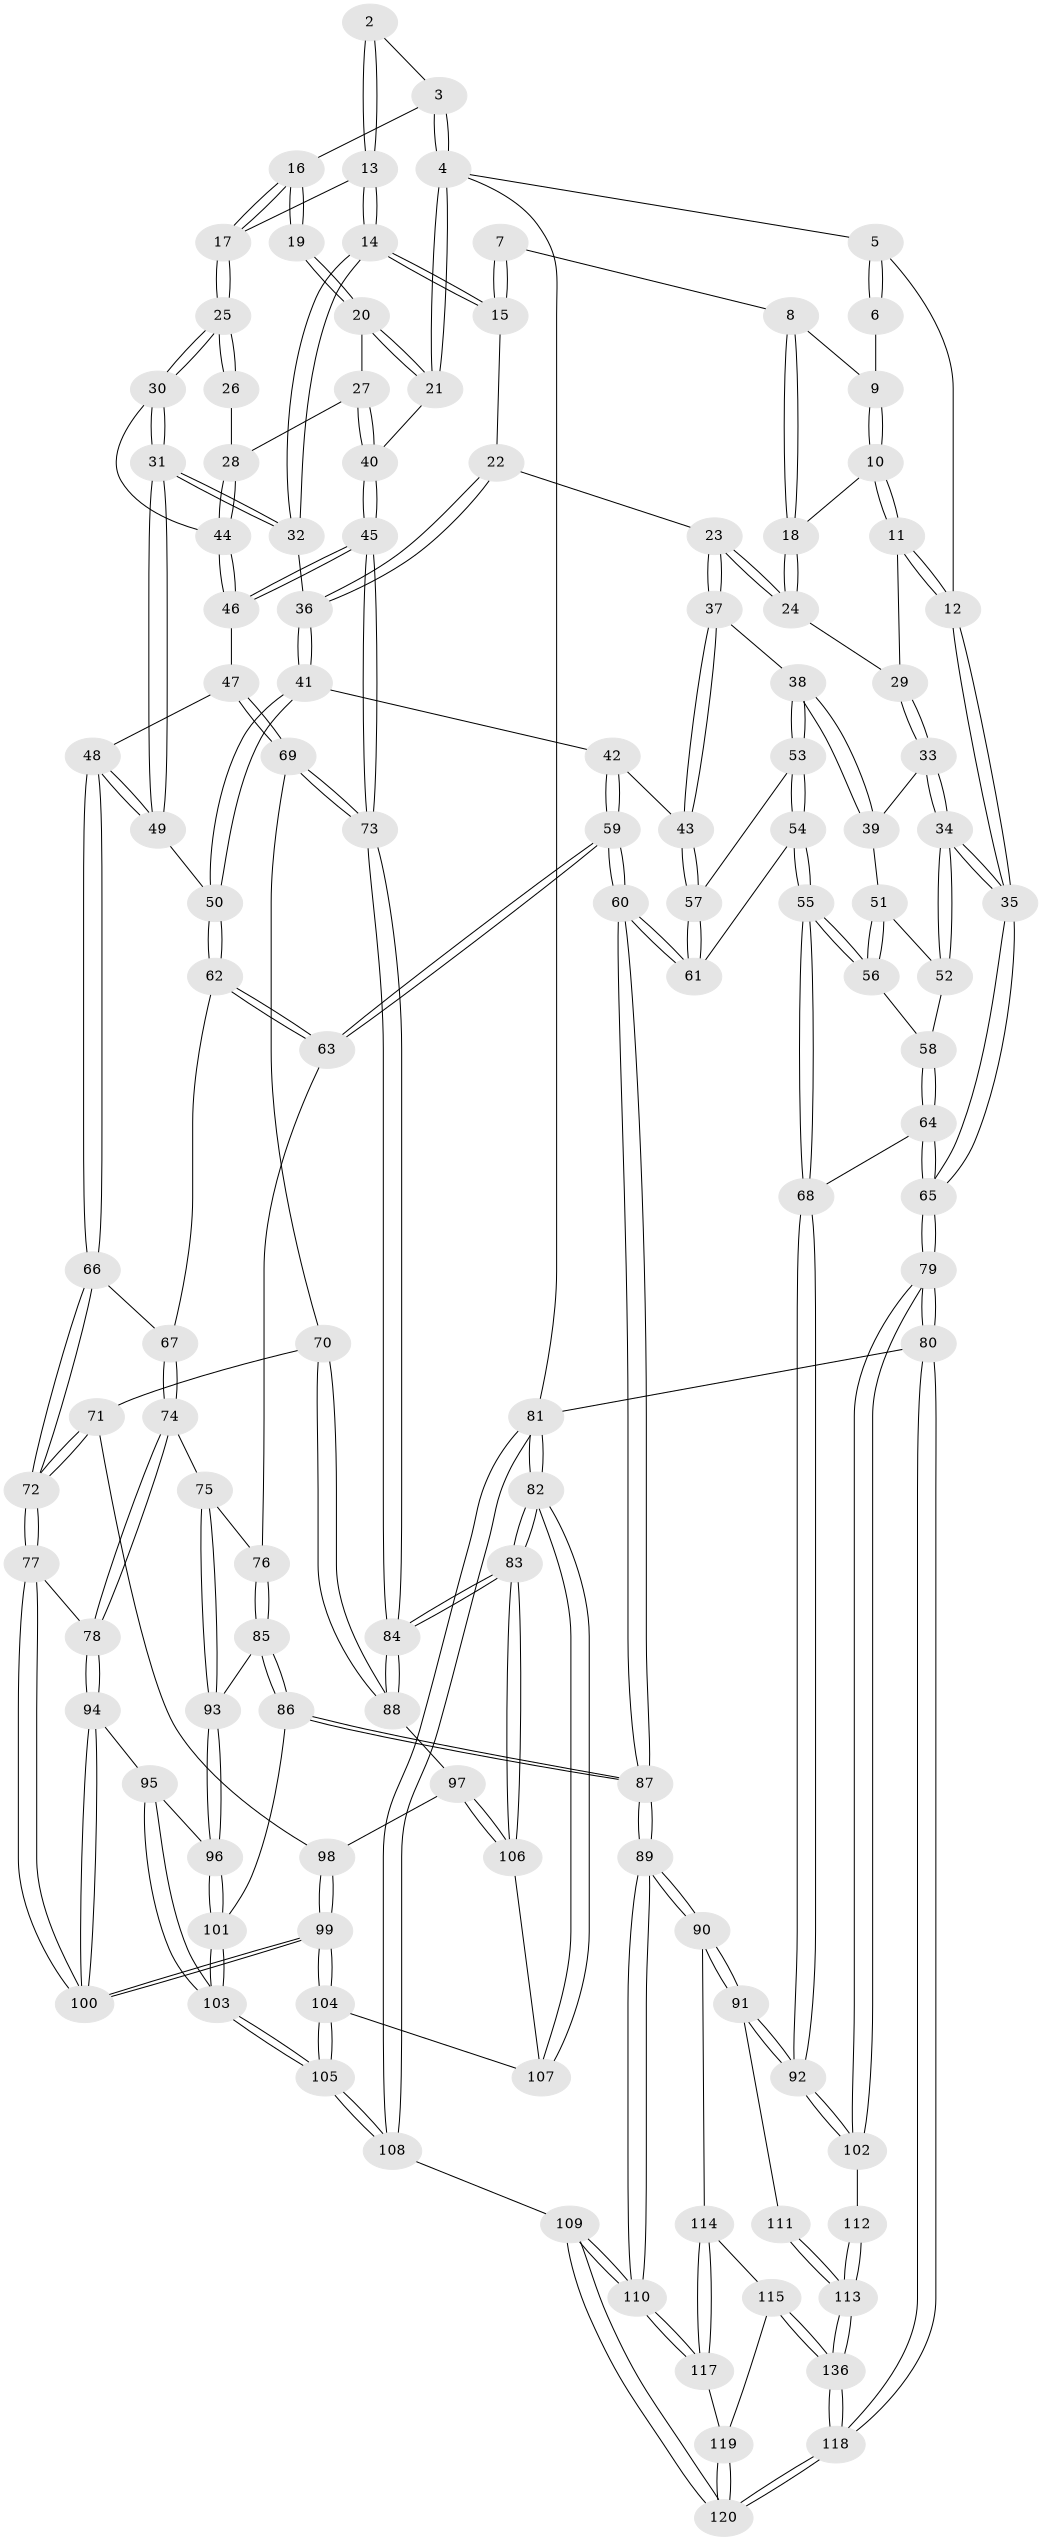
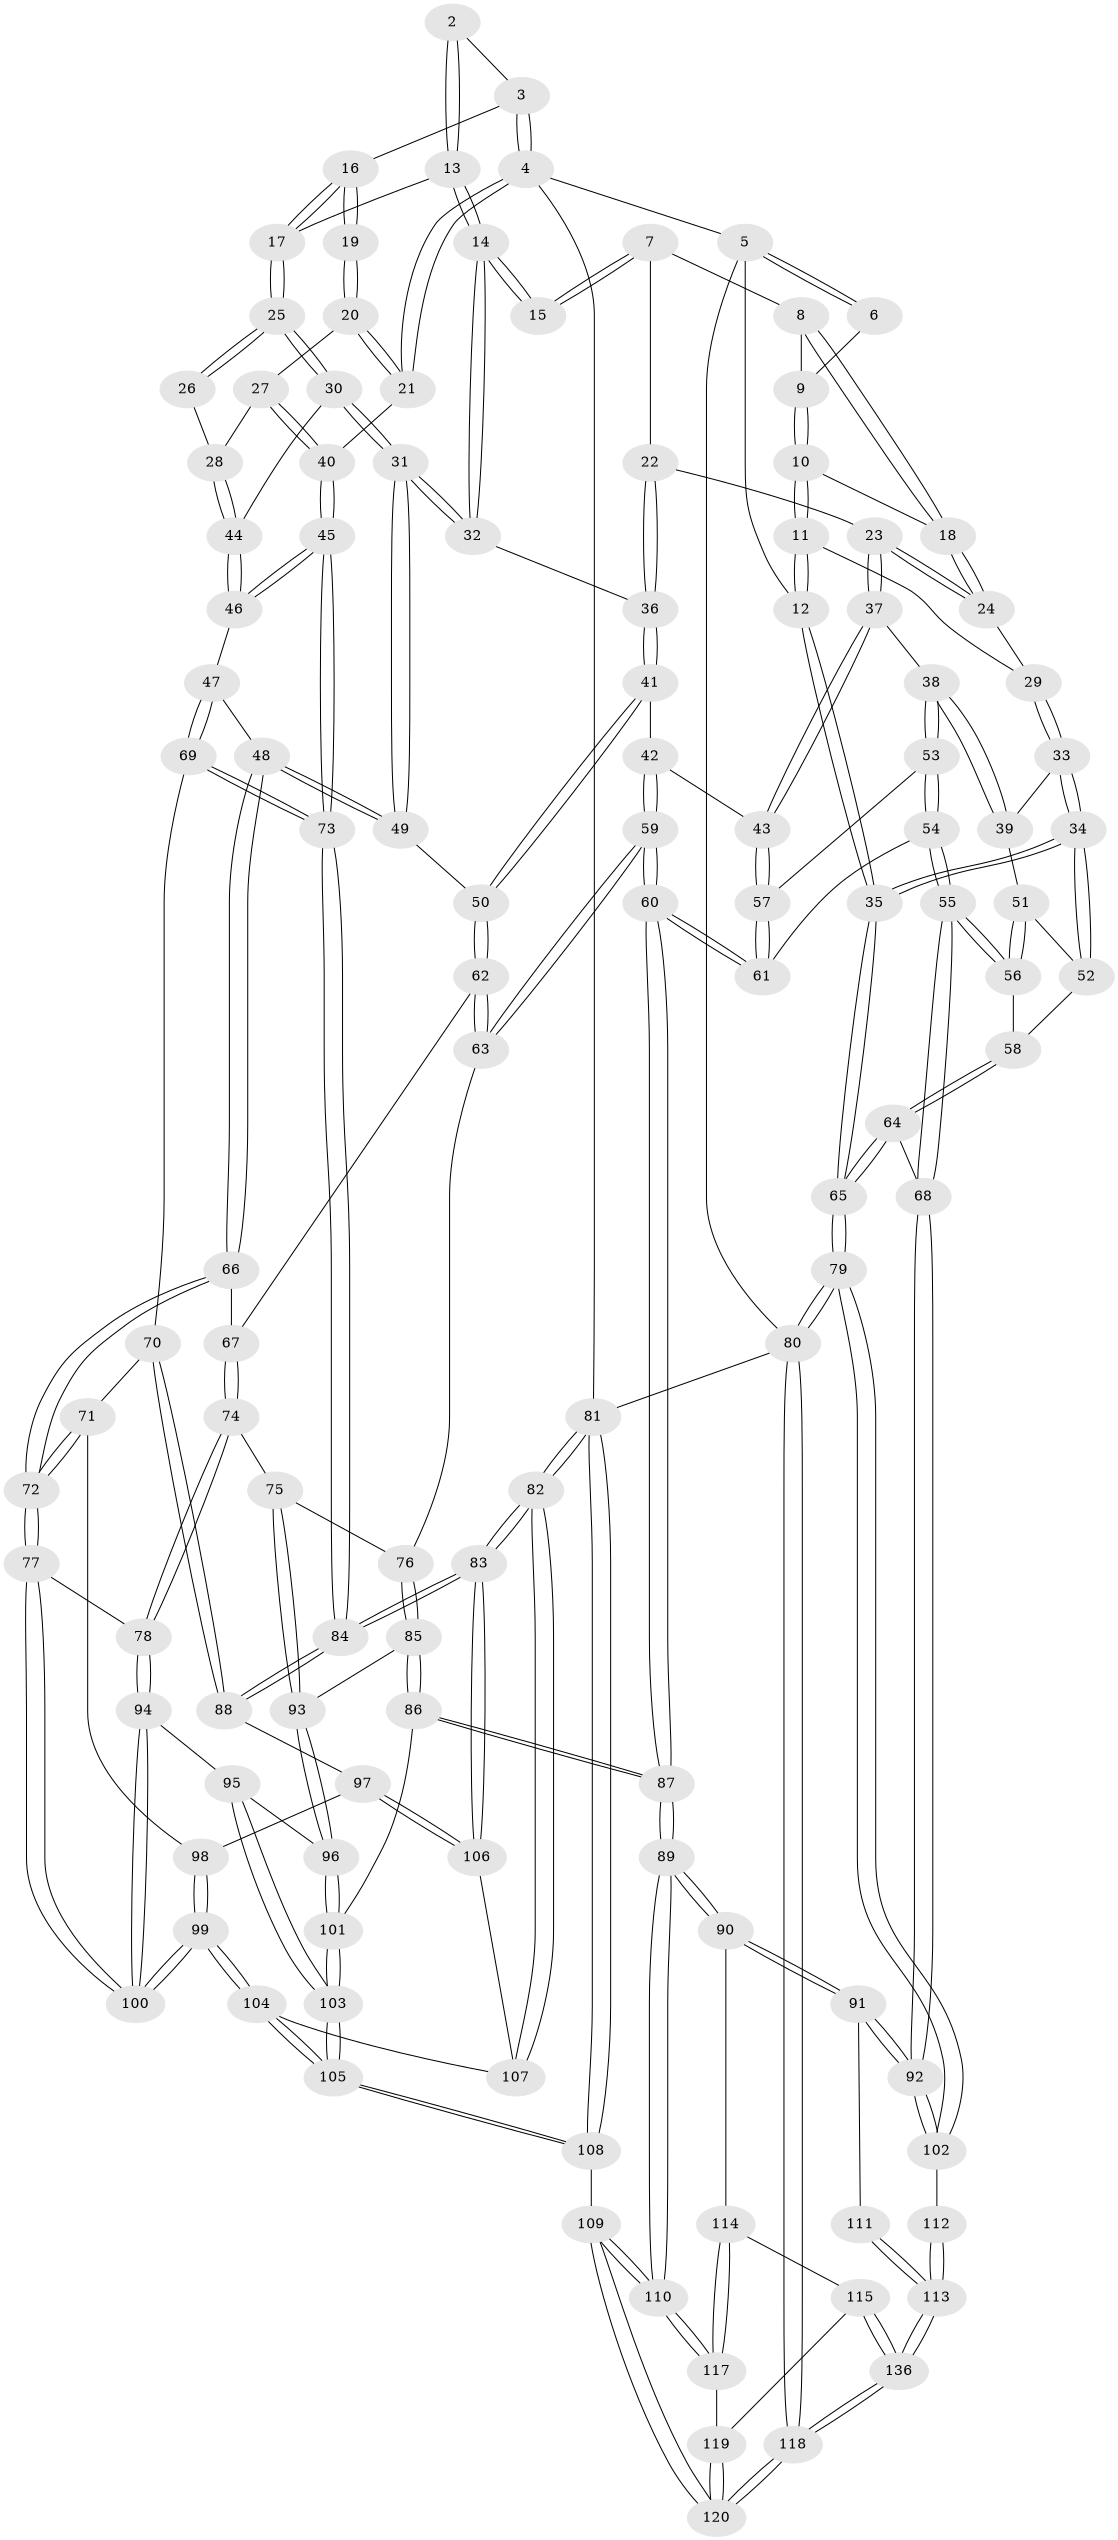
edge "15" -- "22": now "7" -- "22"
edge "5" -- "80": added
